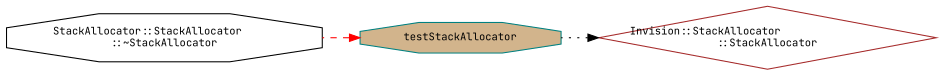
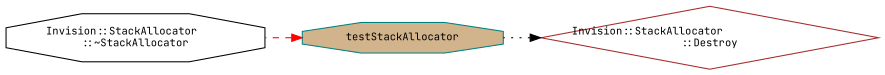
node "StackAllocator::StackAllocator ::~StackAllocator": label "StackAllocator::StackAllocator ::~StackAllocator" -> "Invision::StackAllocator ::~StackAllocator"
node "Invision::StackAllocator ::StackAllocator": label "Invision::StackAllocator ::StackAllocator" -> "Invision::StackAllocator ::Destroy"
